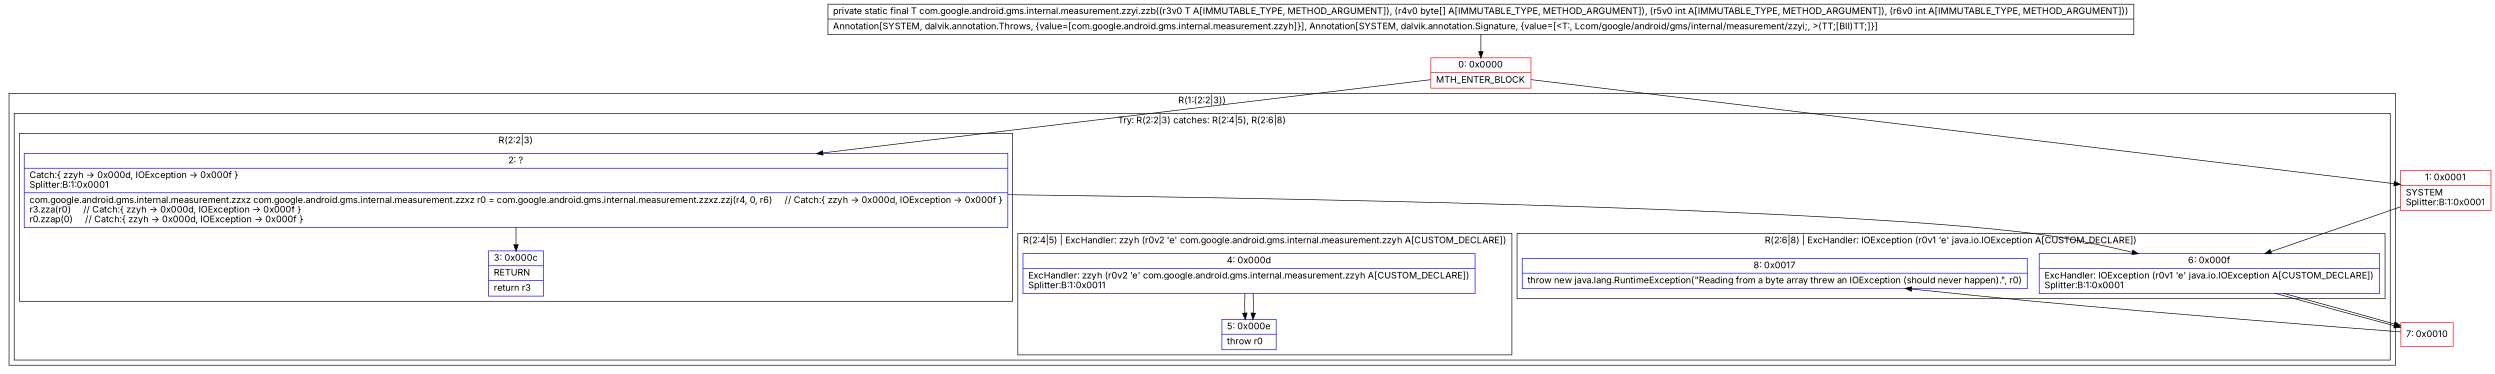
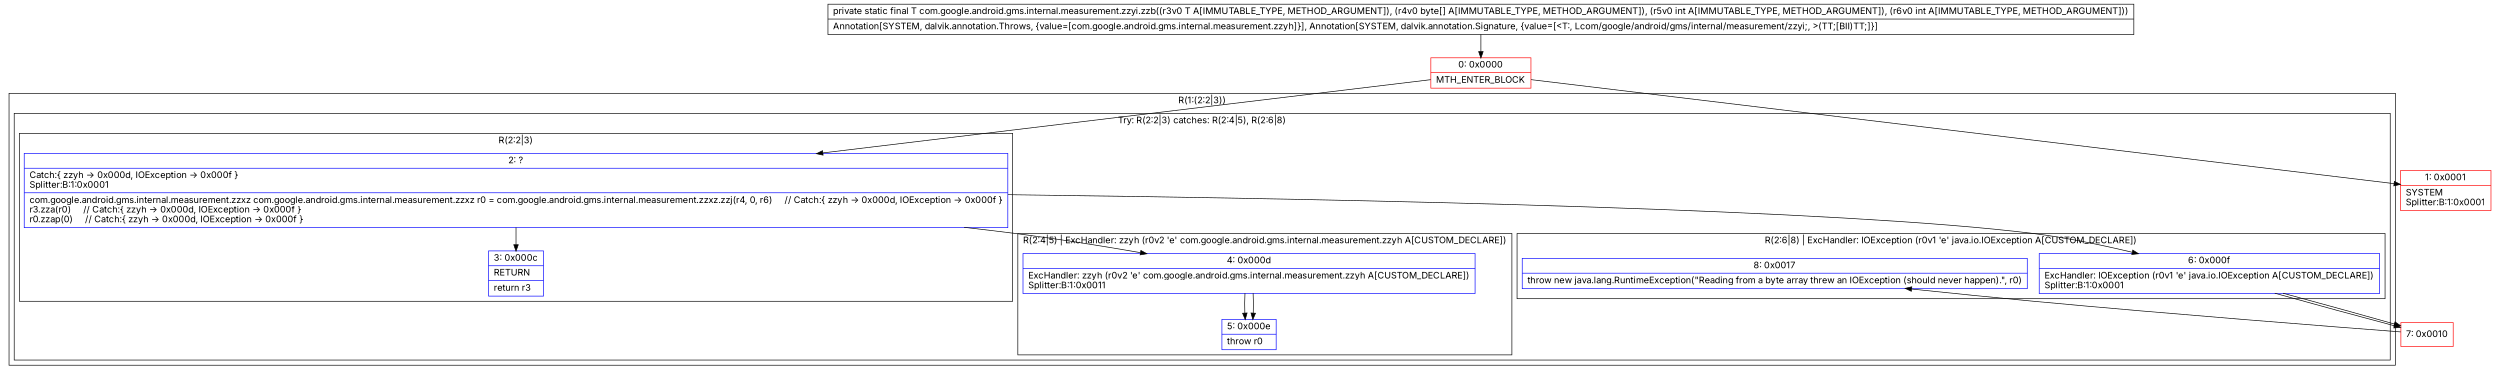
edge "1: 0x0001" -> "6: 0x000f": removed
edge "2: ?" -> "4: 0x000d": added
